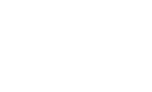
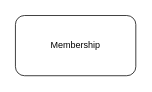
node "Membership": added
